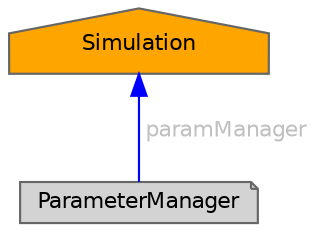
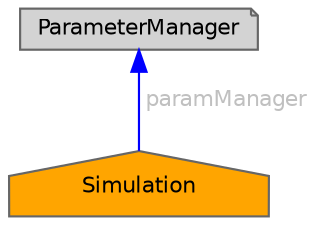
edge "ParameterManager" -> "Simulation": reversed
